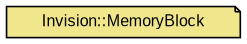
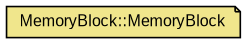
node "Invision::MemoryBlock": label "Invision::MemoryBlock" -> "MemoryBlock::MemoryBlock"
